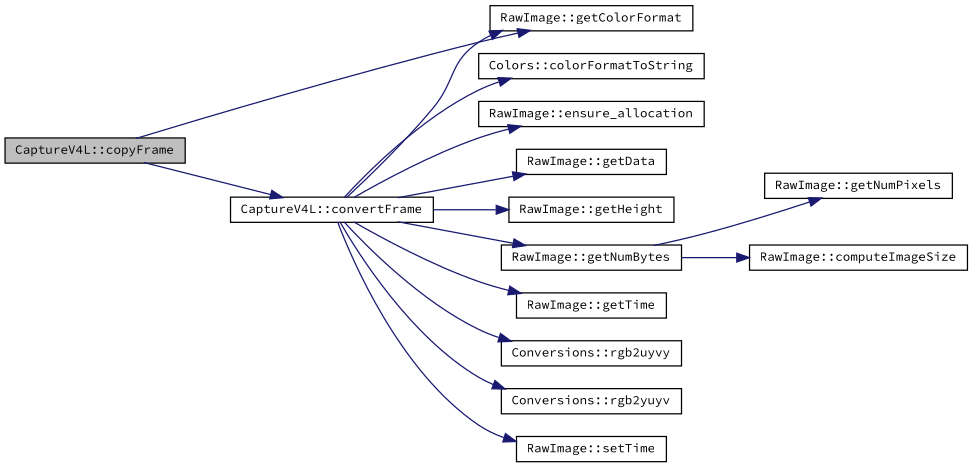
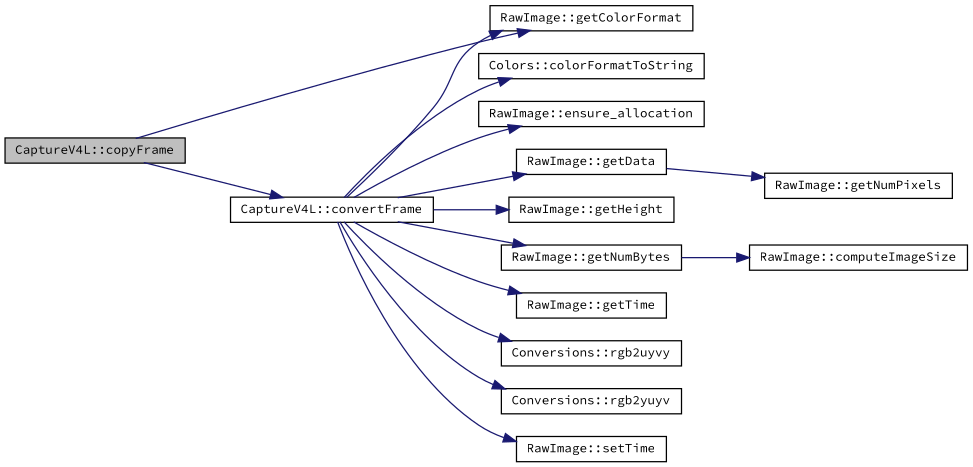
edge "RawImage::getNumBytes" -> "RawImage::getNumPixels": now "RawImage::getData" -> "RawImage::getNumPixels"
